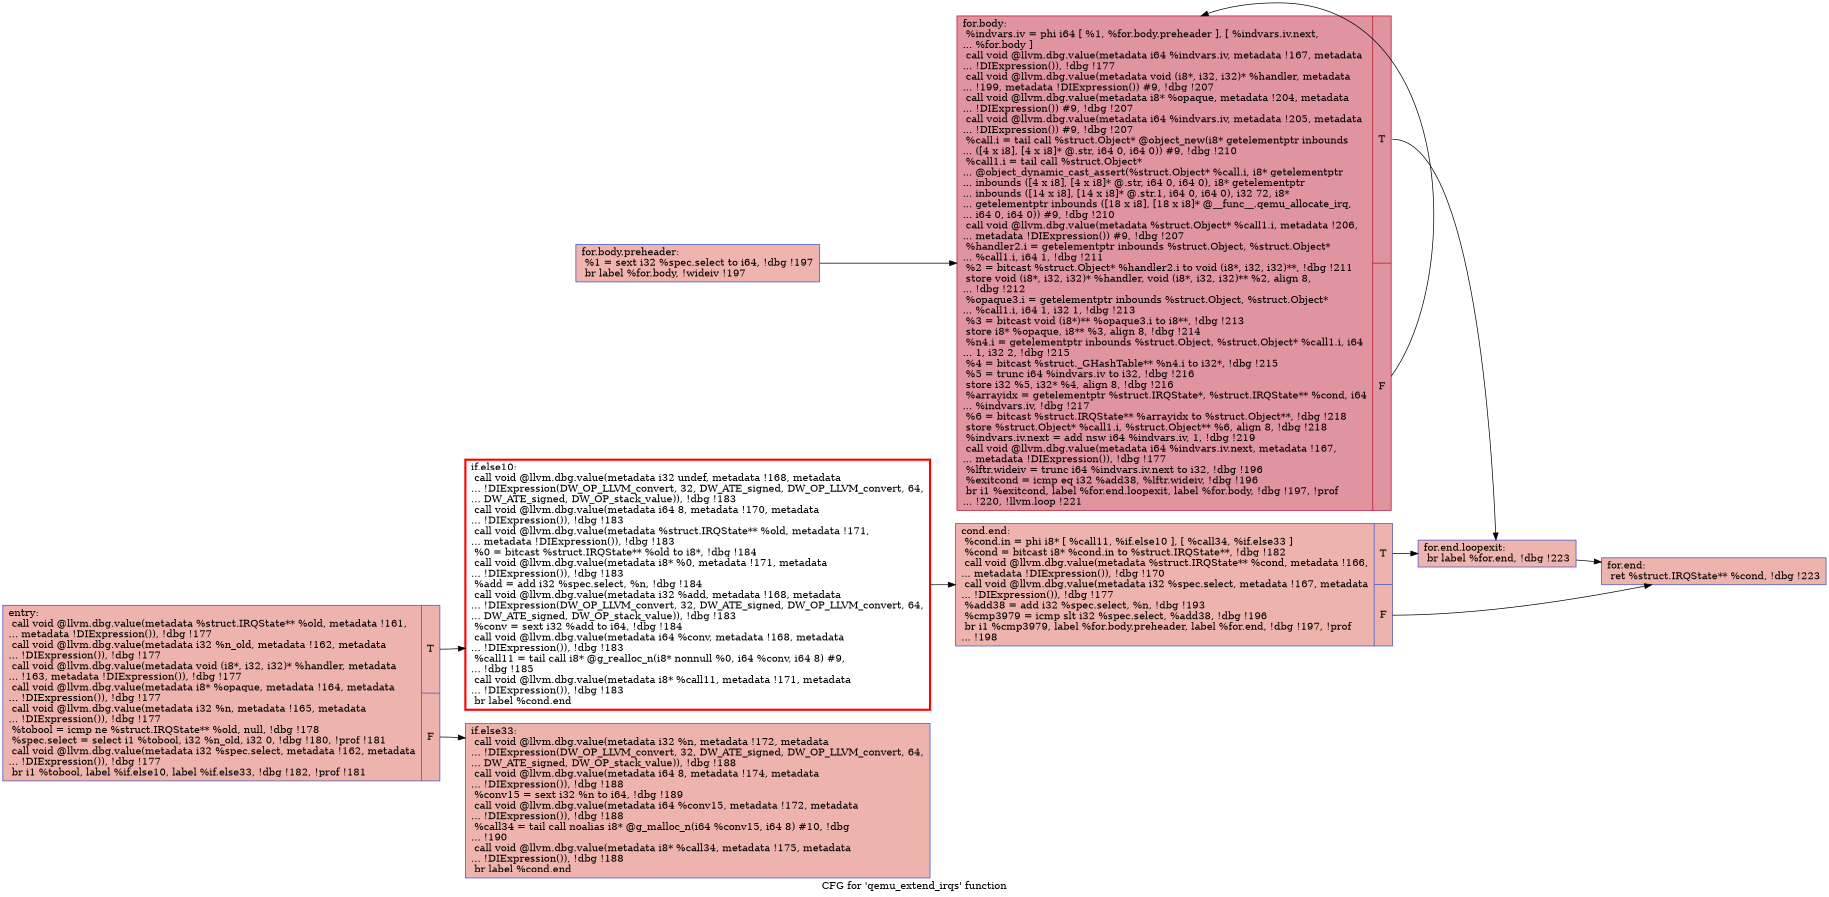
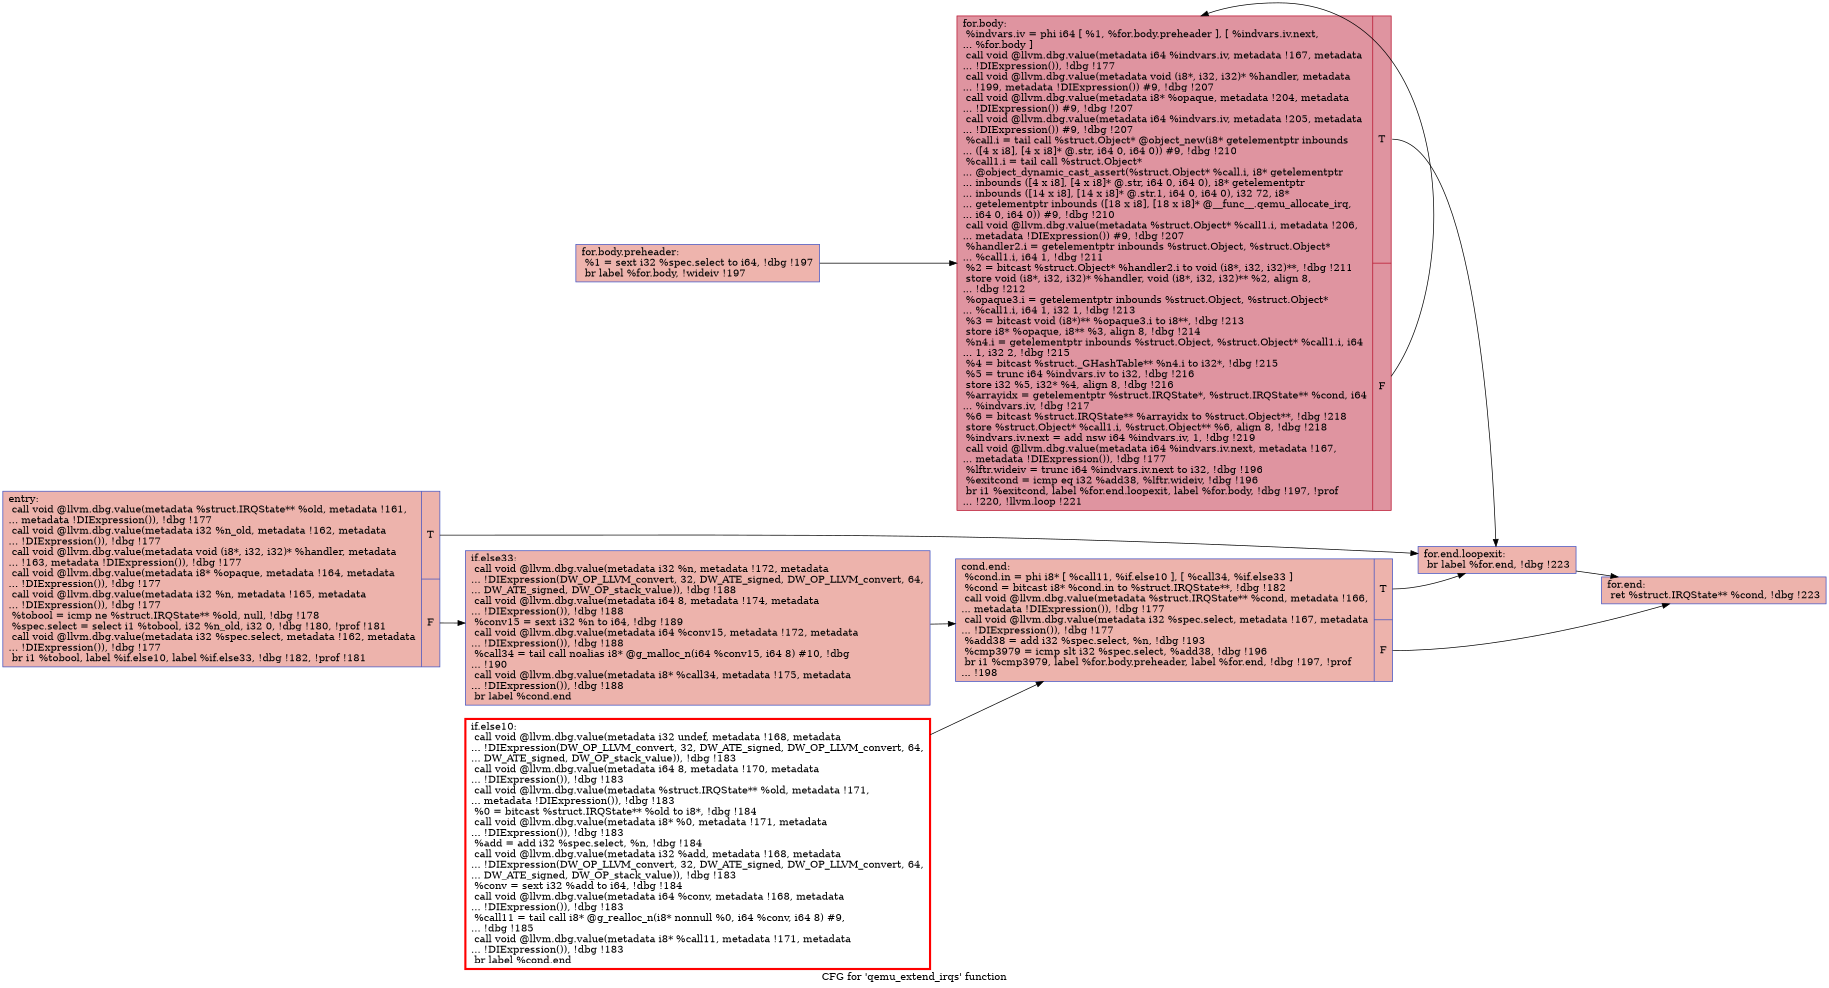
node "cond.end:": text "... metadata !DIExpression()), !dbg !170" -> "... metadata !DIExpression()), !dbg !177"
edge "if.else33:" -> "cond.end:": added
edge "entry:" -> "if.else10:": now "entry:" -> "for.end.loopexit:"
